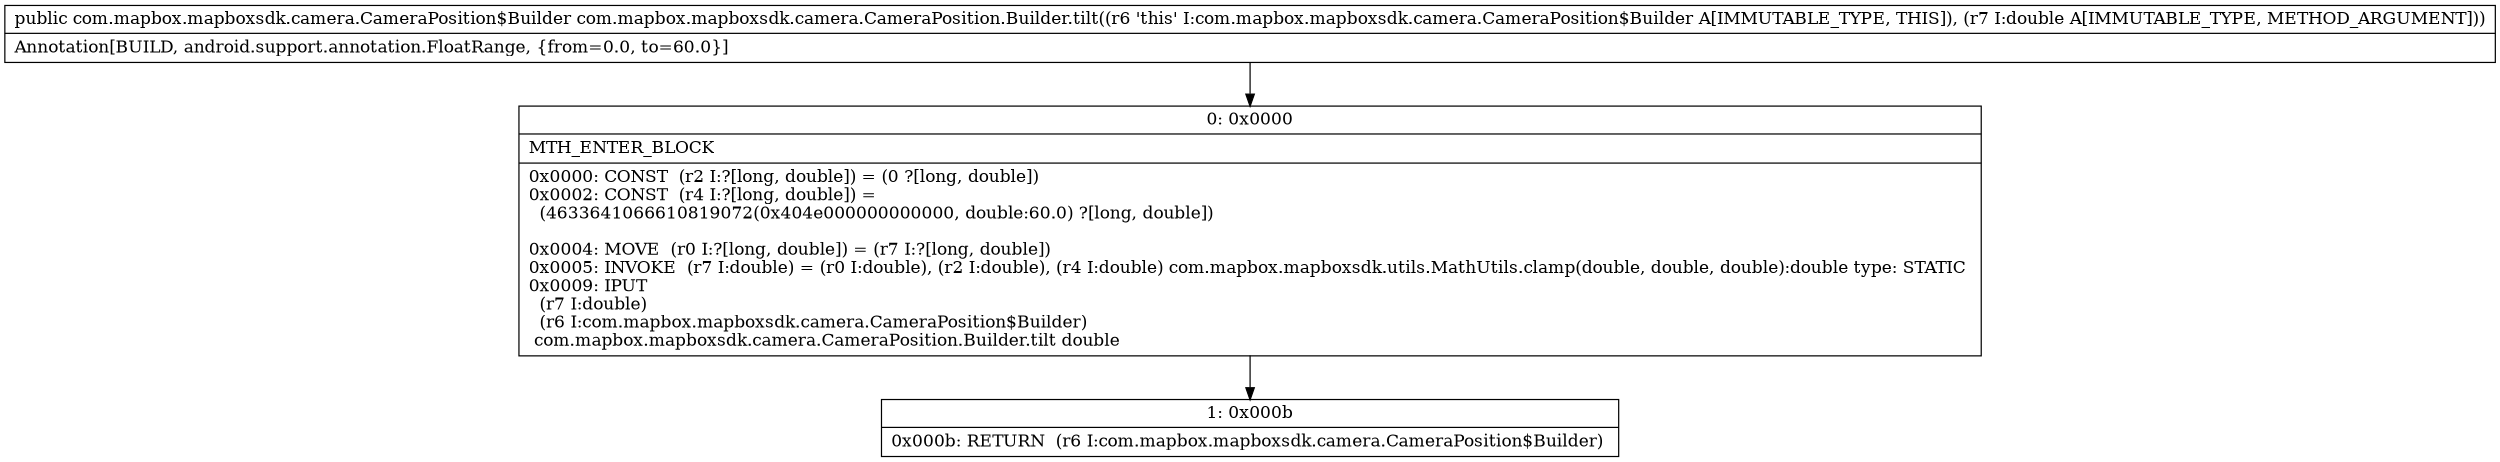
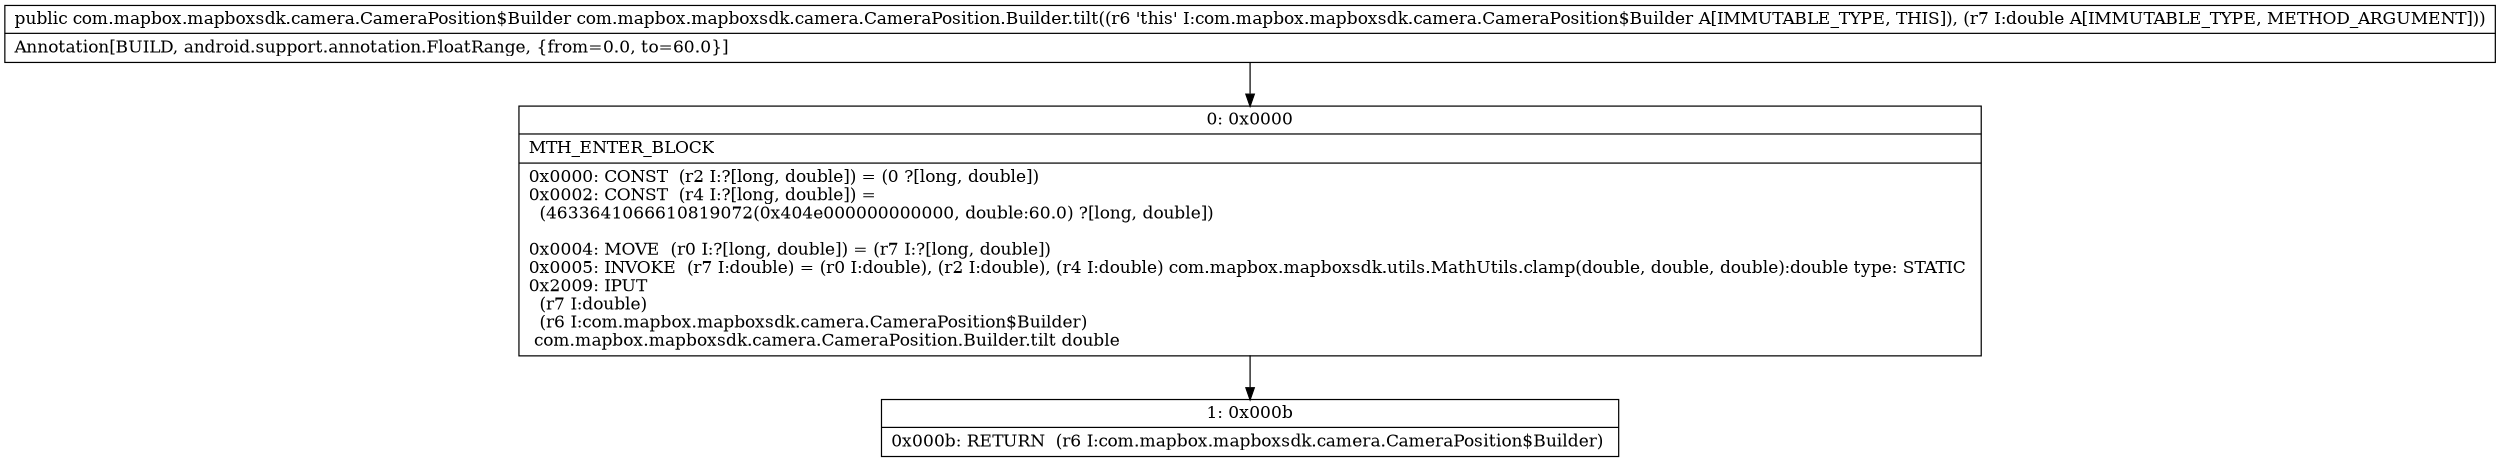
node "0: 0x0000": text "0x0009: IPUT" -> "0x2009: IPUT"
